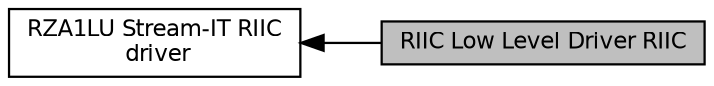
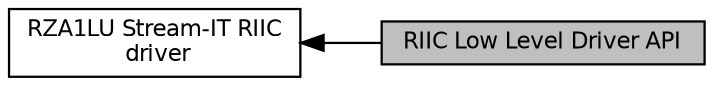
node "RIIC Low Level Driver RIIC": label "RIIC Low Level Driver RIIC" -> "RIIC Low Level Driver API"
